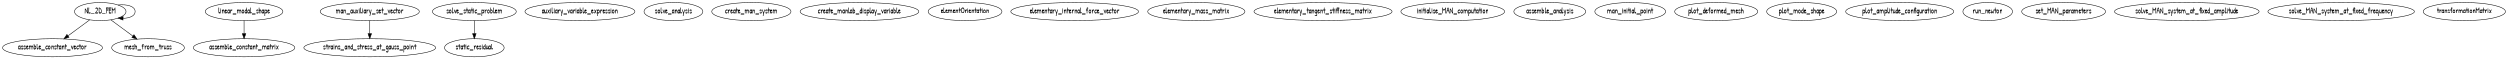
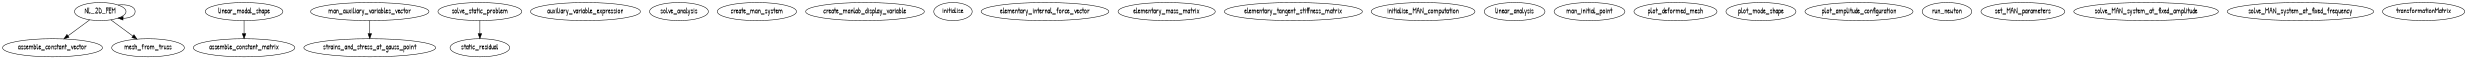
node "man_auxiliary_set_vector": label "man_auxiliary_set_vector" -> "man_auxiliary_variables_vector"
node "elementOrientation": label "elementOrientation" -> "initialise"
node "assemble_analysis": label "assemble_analysis" -> "linear_analysis"
